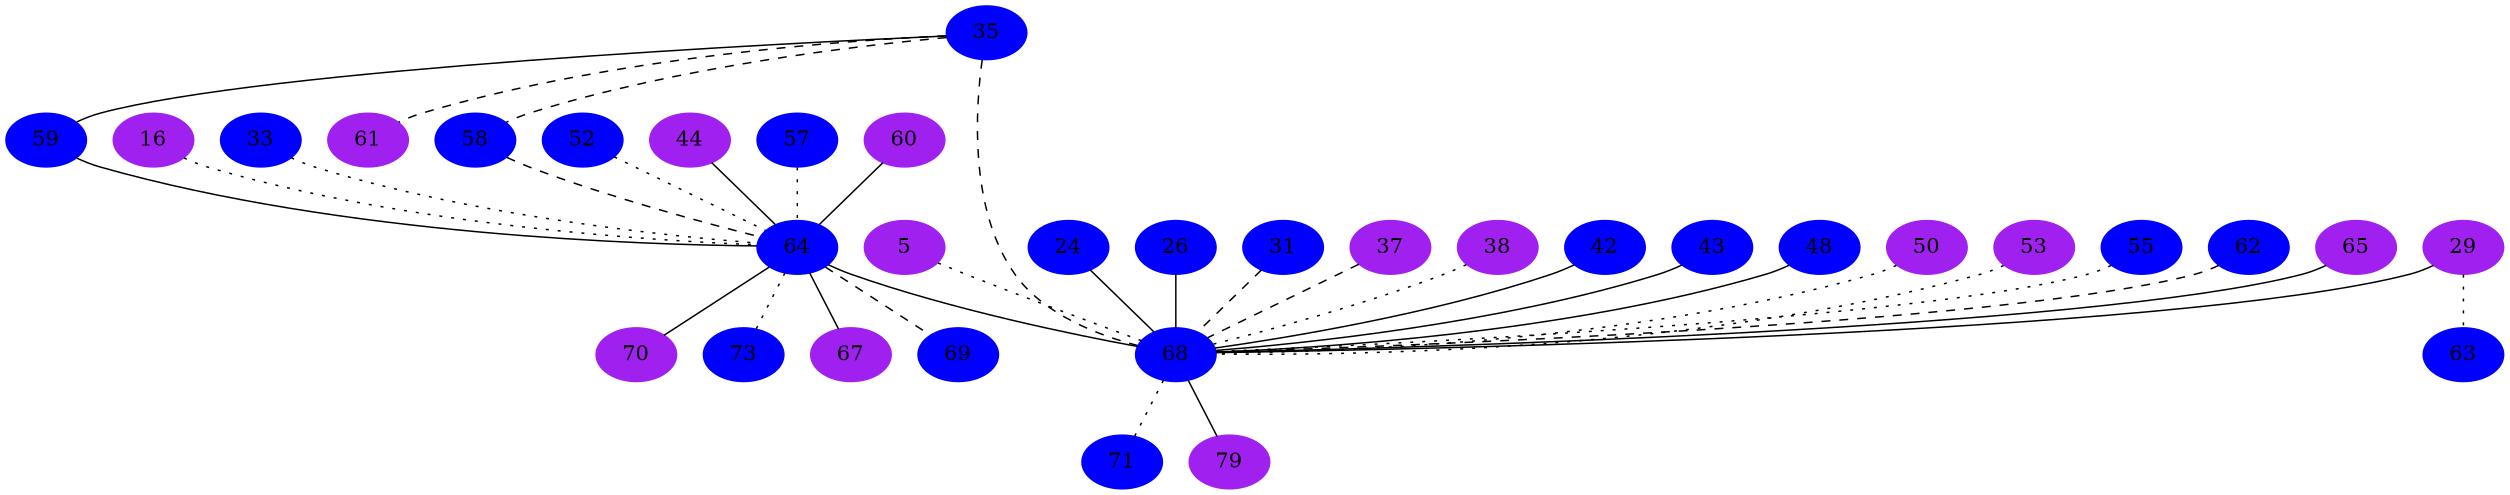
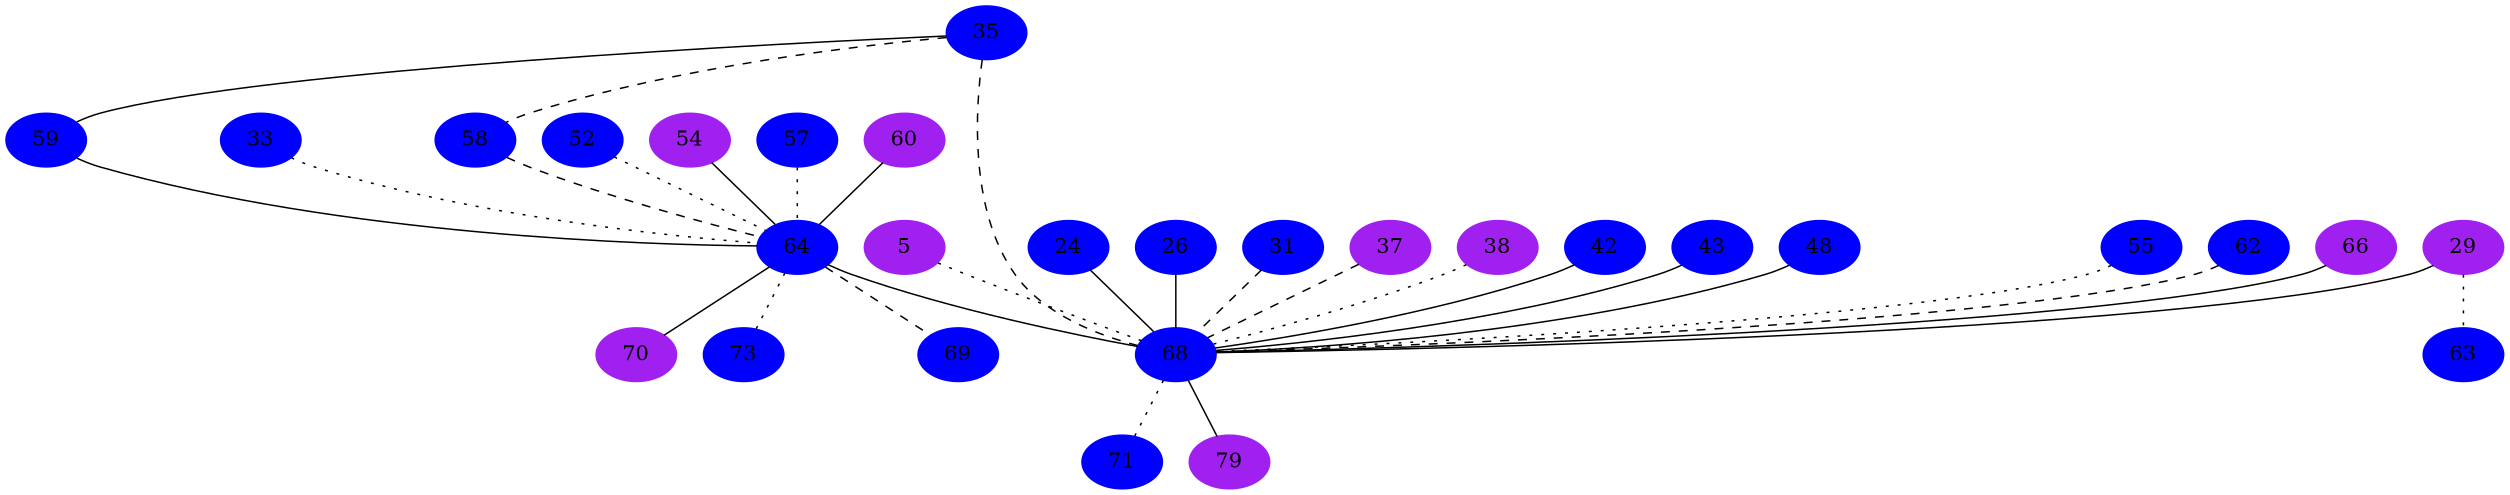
node "16": removed
node "61": removed
node "44": label "44" -> "54"
node "50": removed
node "53": removed
node "65": label "65" -> "66"
node "67": removed
